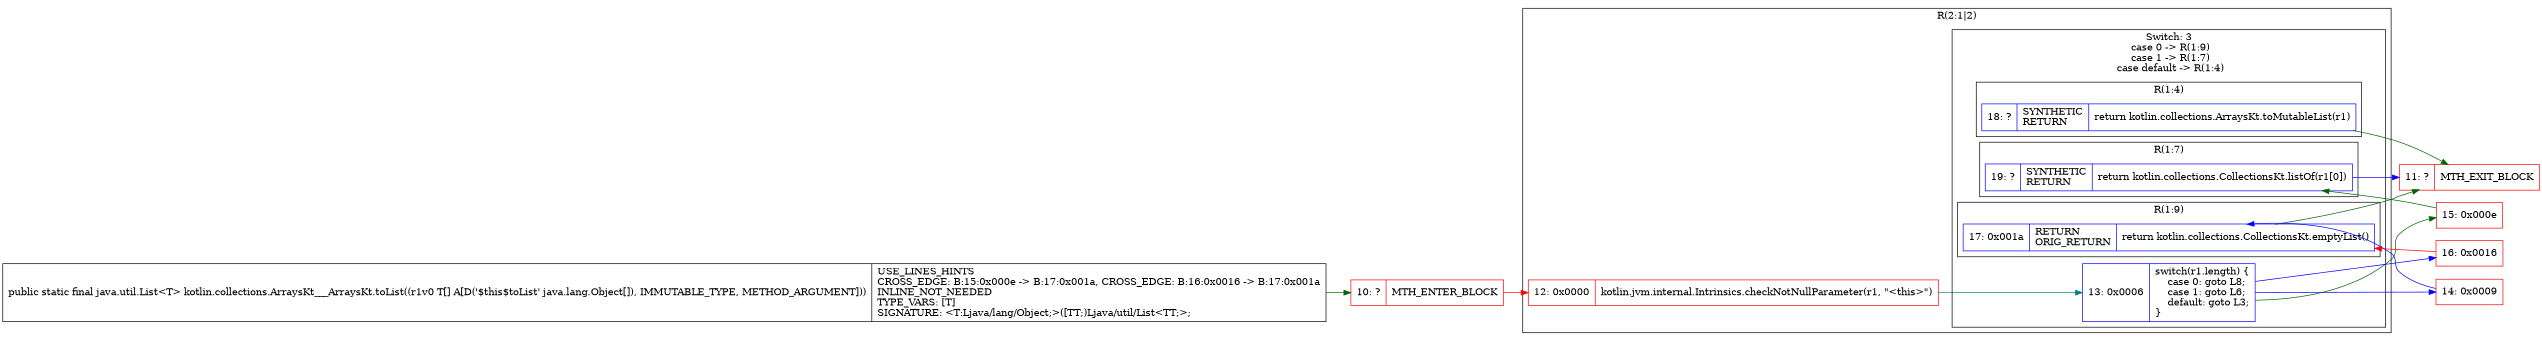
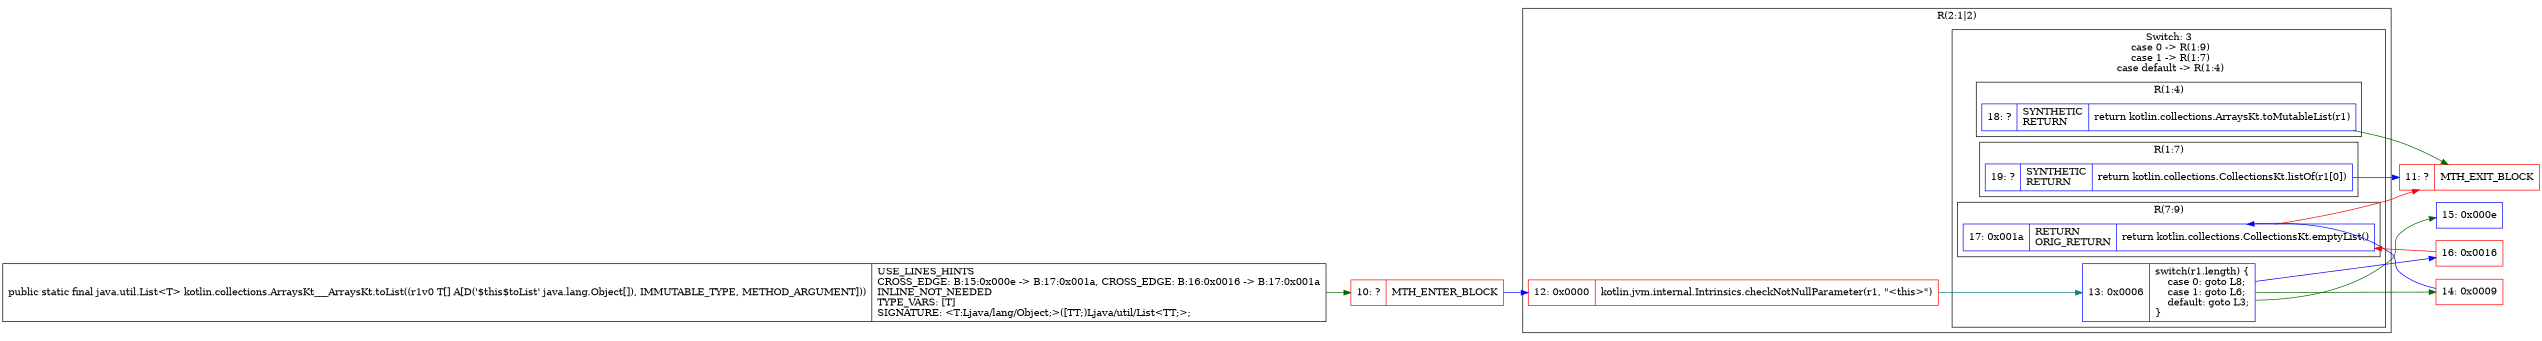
edge "15: 0x000e" -> "19: ?": removed
cluster "R(1:9)": label "R(1:9)" -> "R(7:9)"
edge "17: 0x001a" -> "11: ?": color darkgreen -> red
node "15: 0x000e": color red -> blue
edge "13: 0x0006" -> "14: 0x0009": color blue -> darkgreen
edge "10: ?" -> "12: 0x0000": color red -> blue
